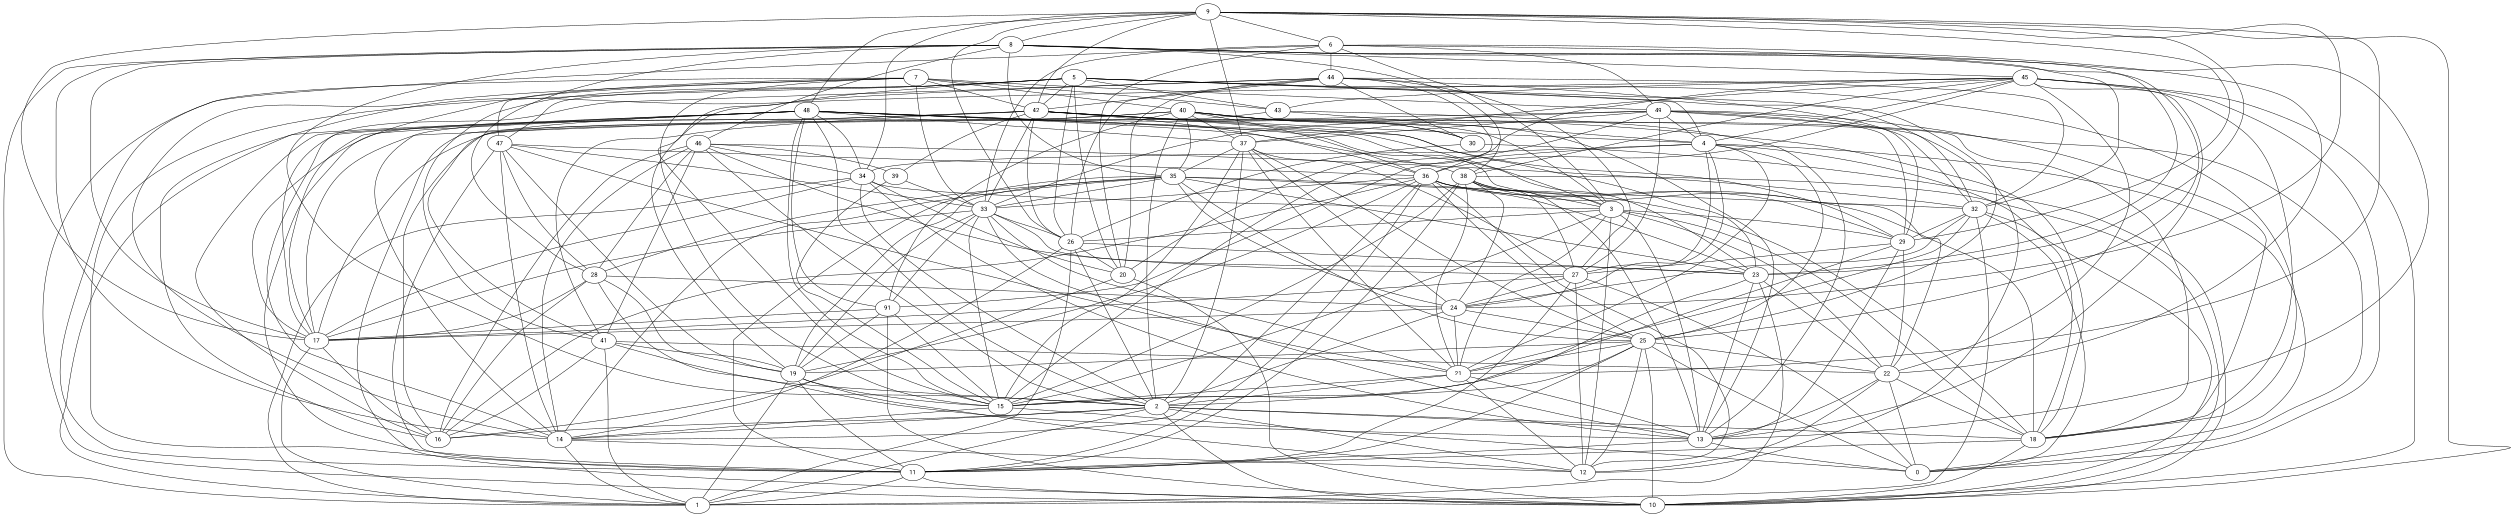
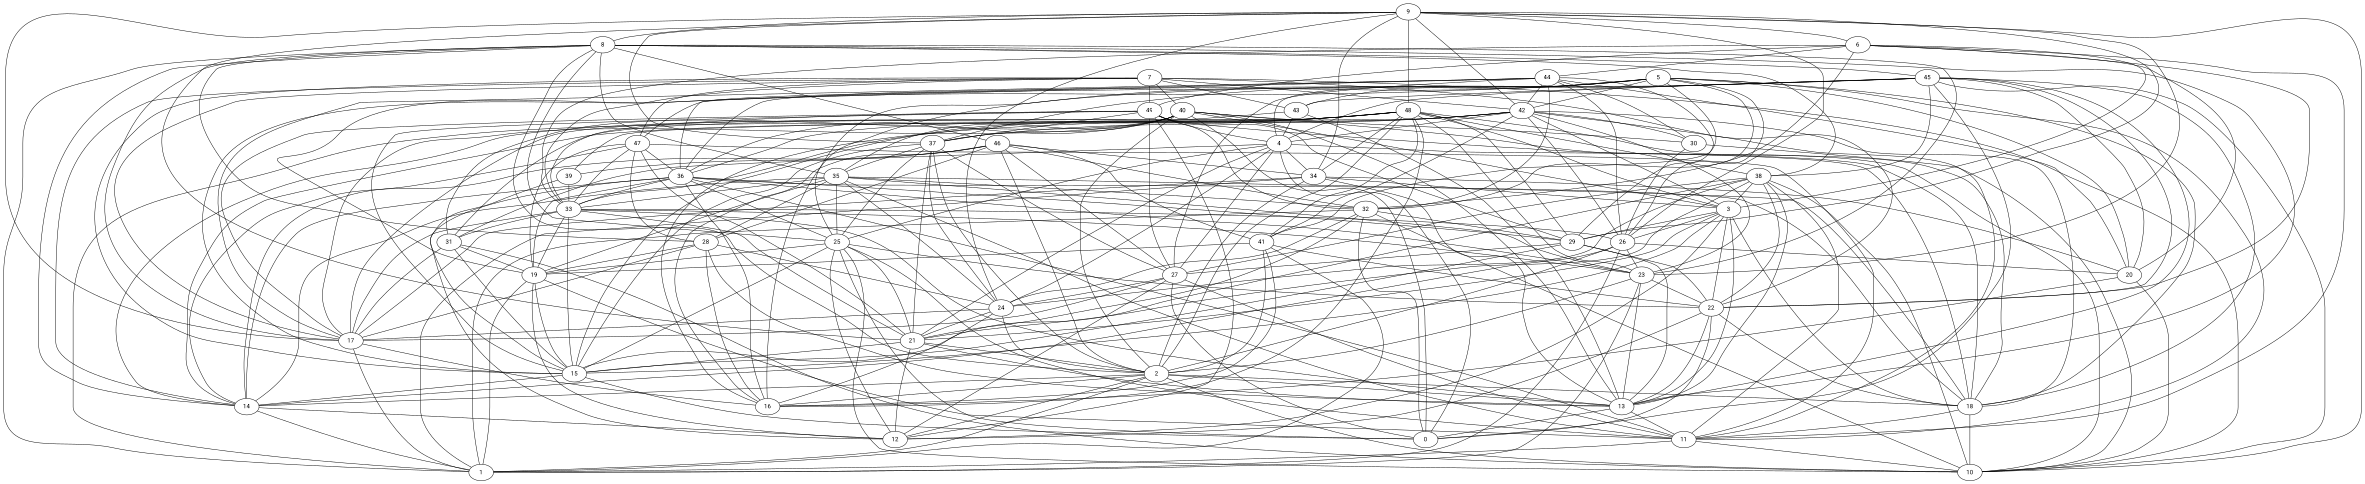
edge "7" -- "22": added
node "91": label "91" -> "31"
edge "24" -- "25": now "24" -- "16"
